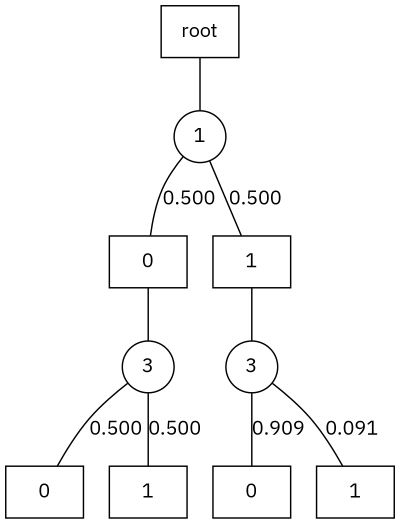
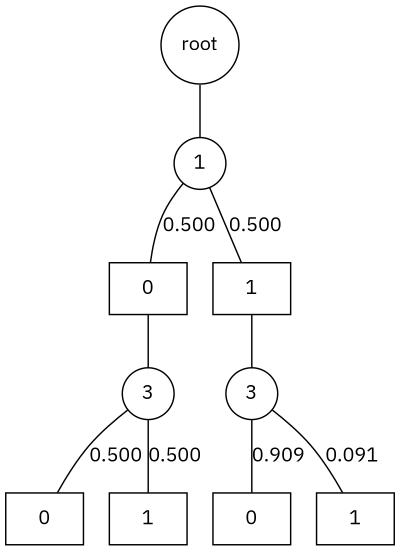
node "root": shape box -> circle
